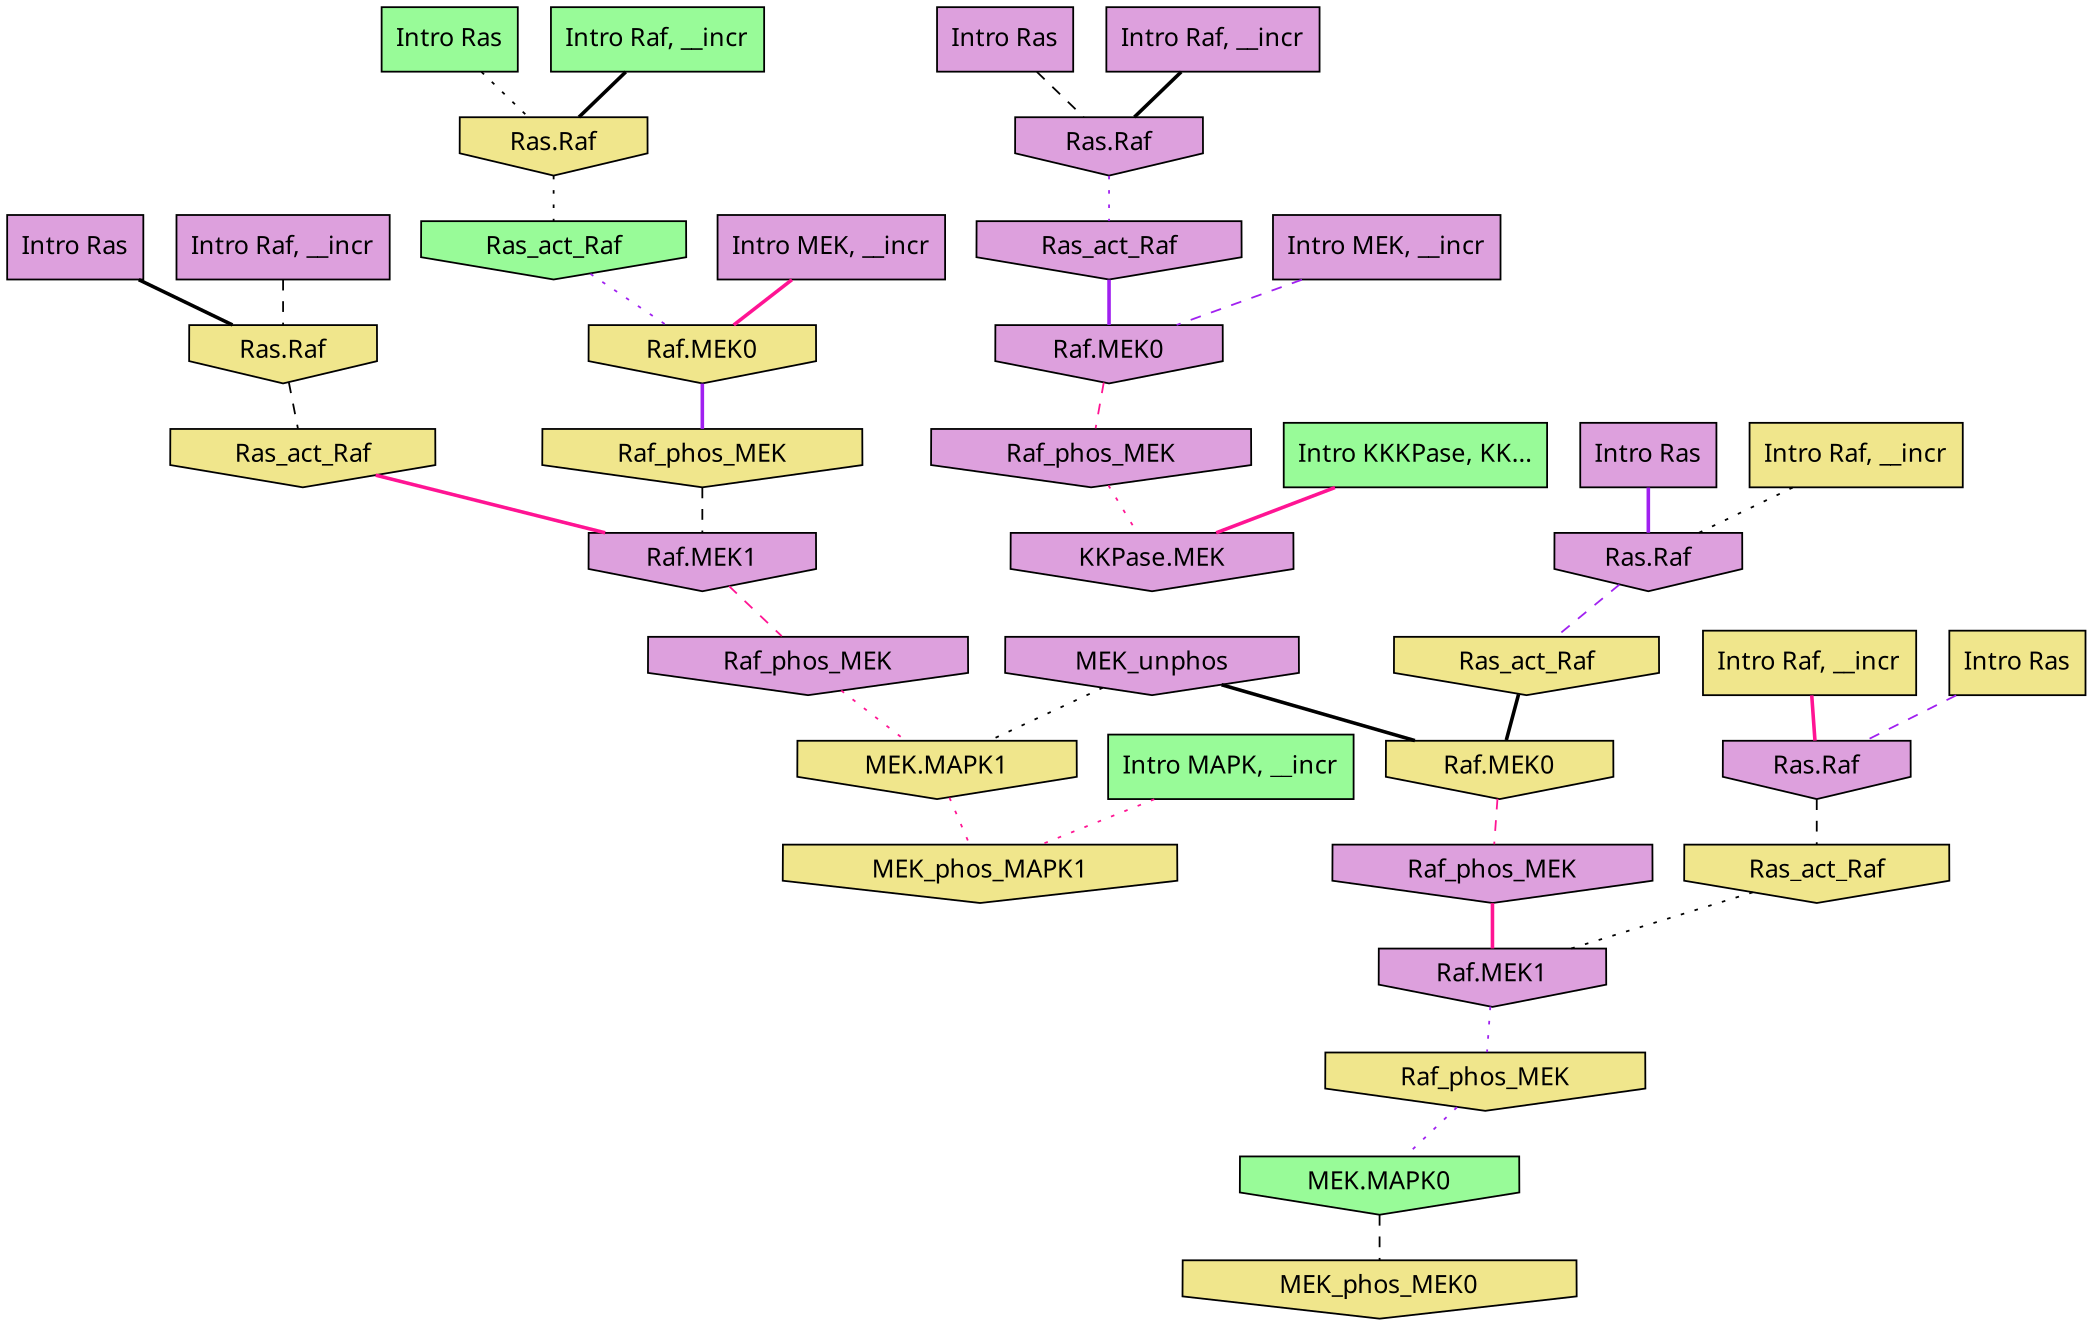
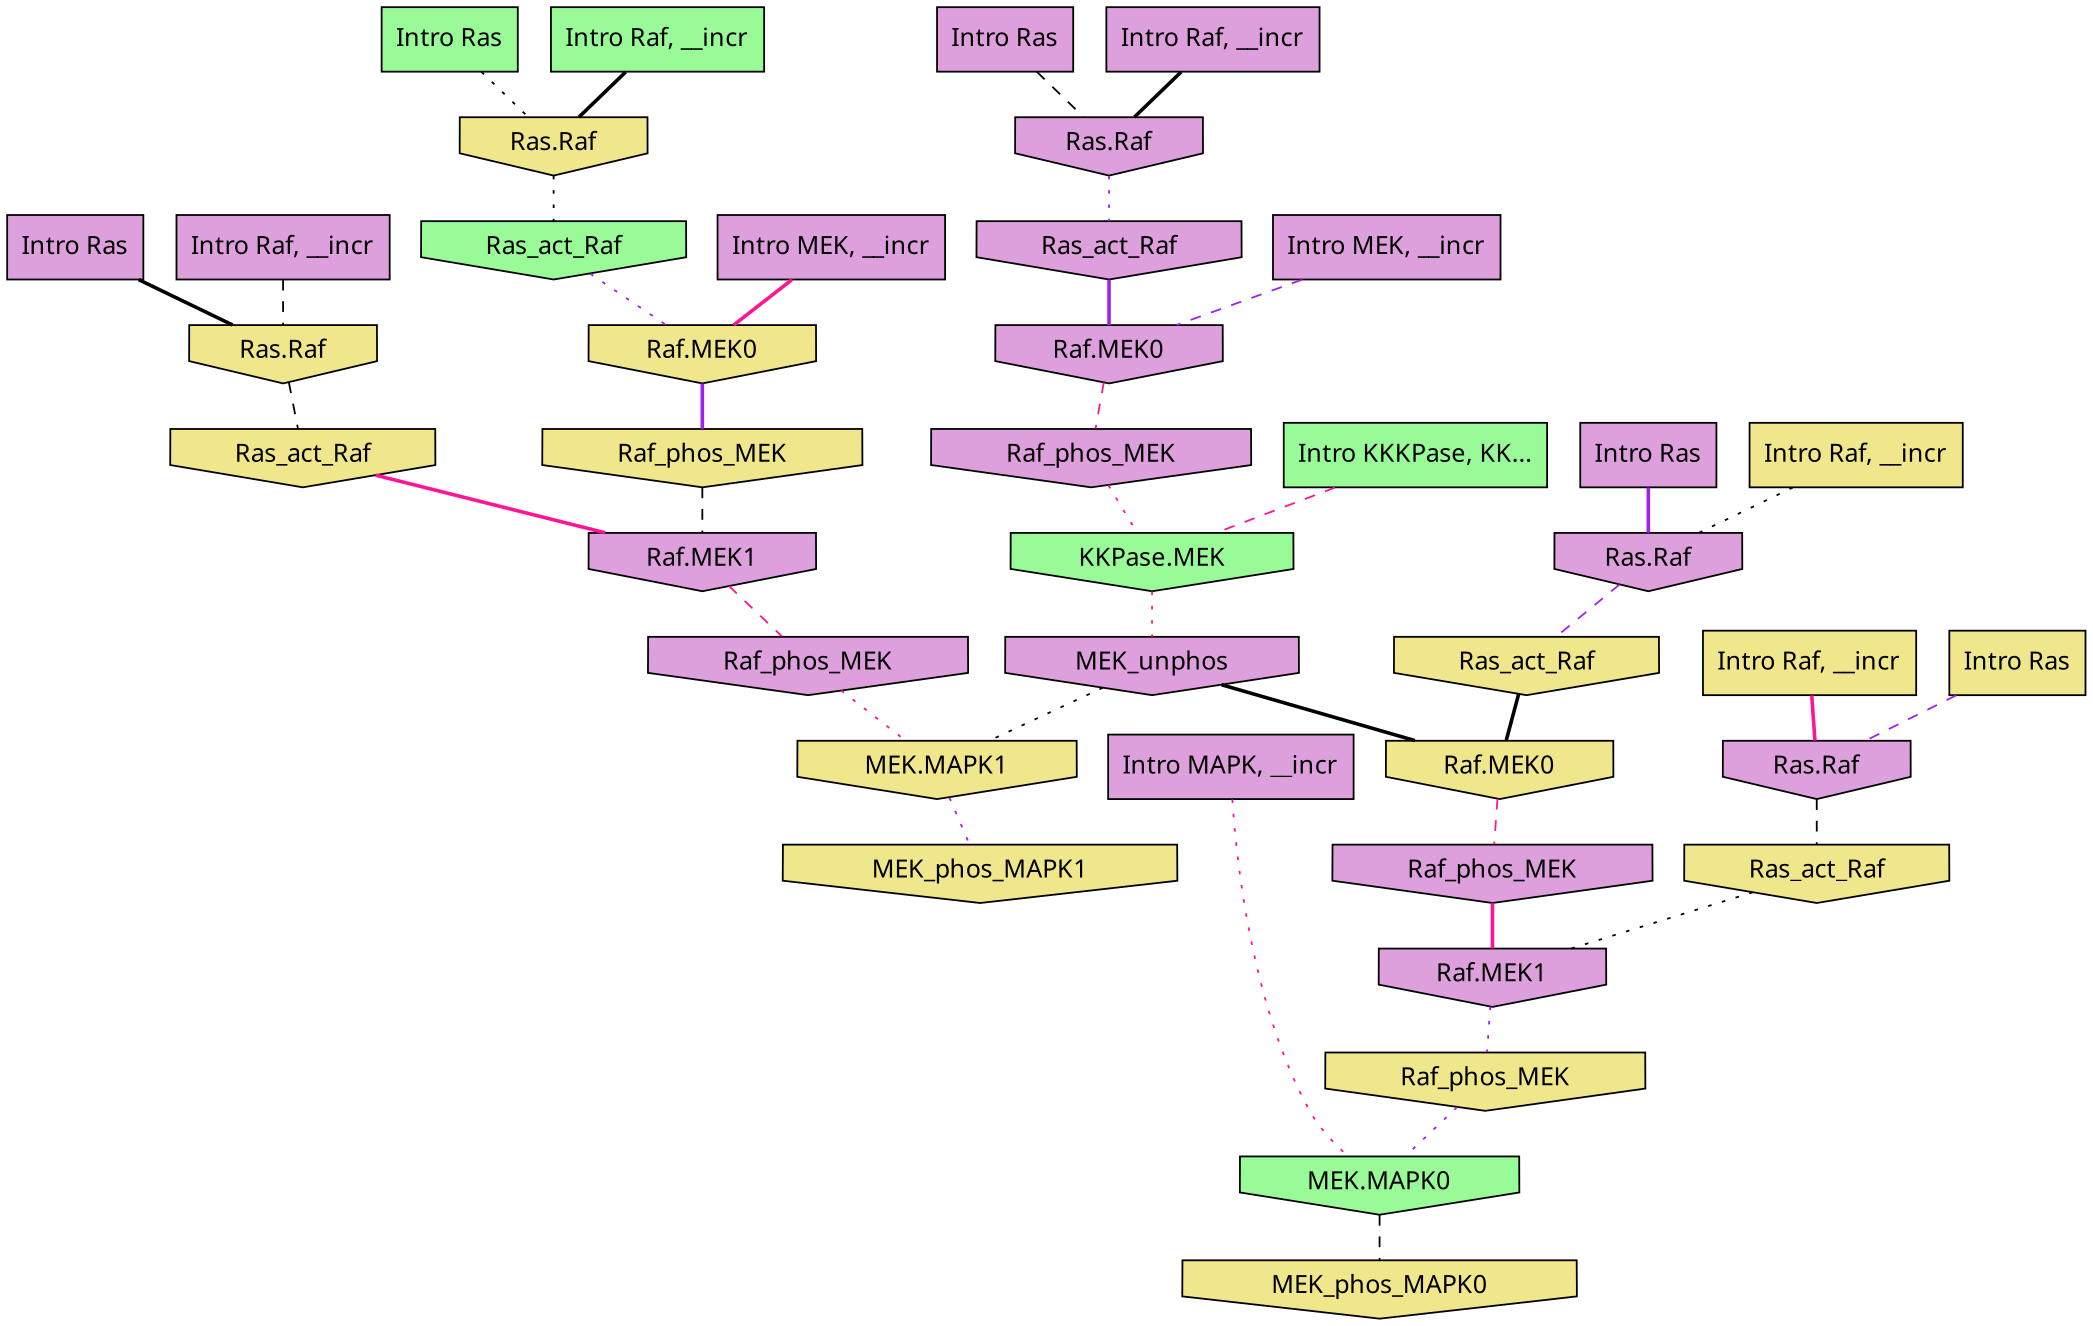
edge "Intro KKKPase, KK..." -- "KKPase.MEK": style bold -> dashed
node "KKPase.MEK": fillcolor plum -> palegreen
edge "KKPase.MEK" -- "MEK_unphos": added
node "Intro MAPK, __incr": fillcolor palegreen -> plum
edge "MEK.MAPK1" -- "MEK_phos_MAPK1": color deeppink -> purple
edge "Intro MAPK, __incr" -- "MEK_phos_MAPK1": now "Intro MAPK, __incr" -- "MEK.MAPK0"
node "MEK_phos_MEK0": label "MEK_phos_MEK0" -> "MEK_phos_MAPK0"
